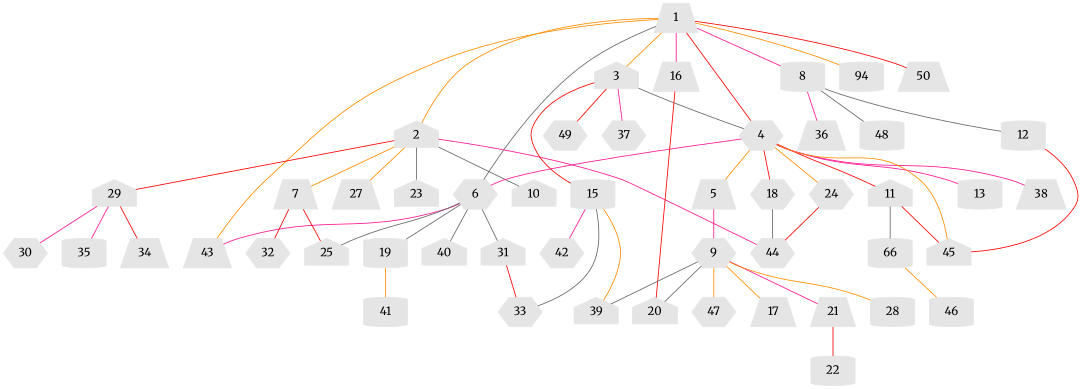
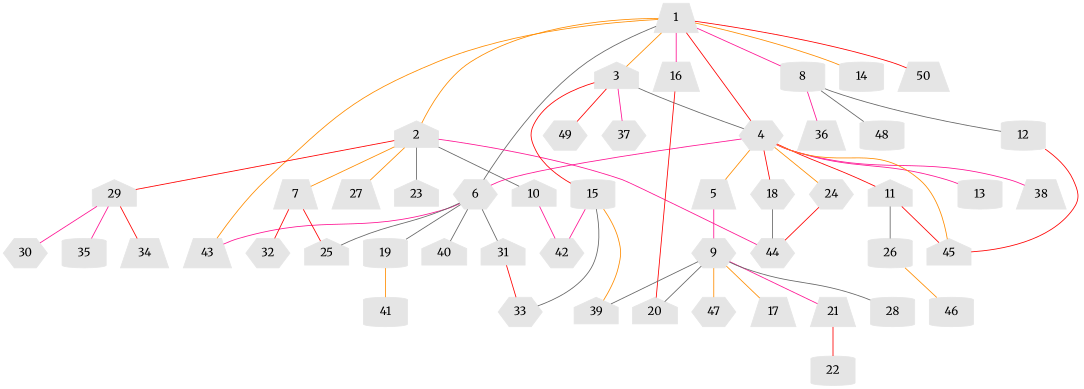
node "94": label "94" -> "14"
edge "10" -- "42": added
node "66": label "66" -> "26"
edge "9" -- "28": color darkorange -> gray40
